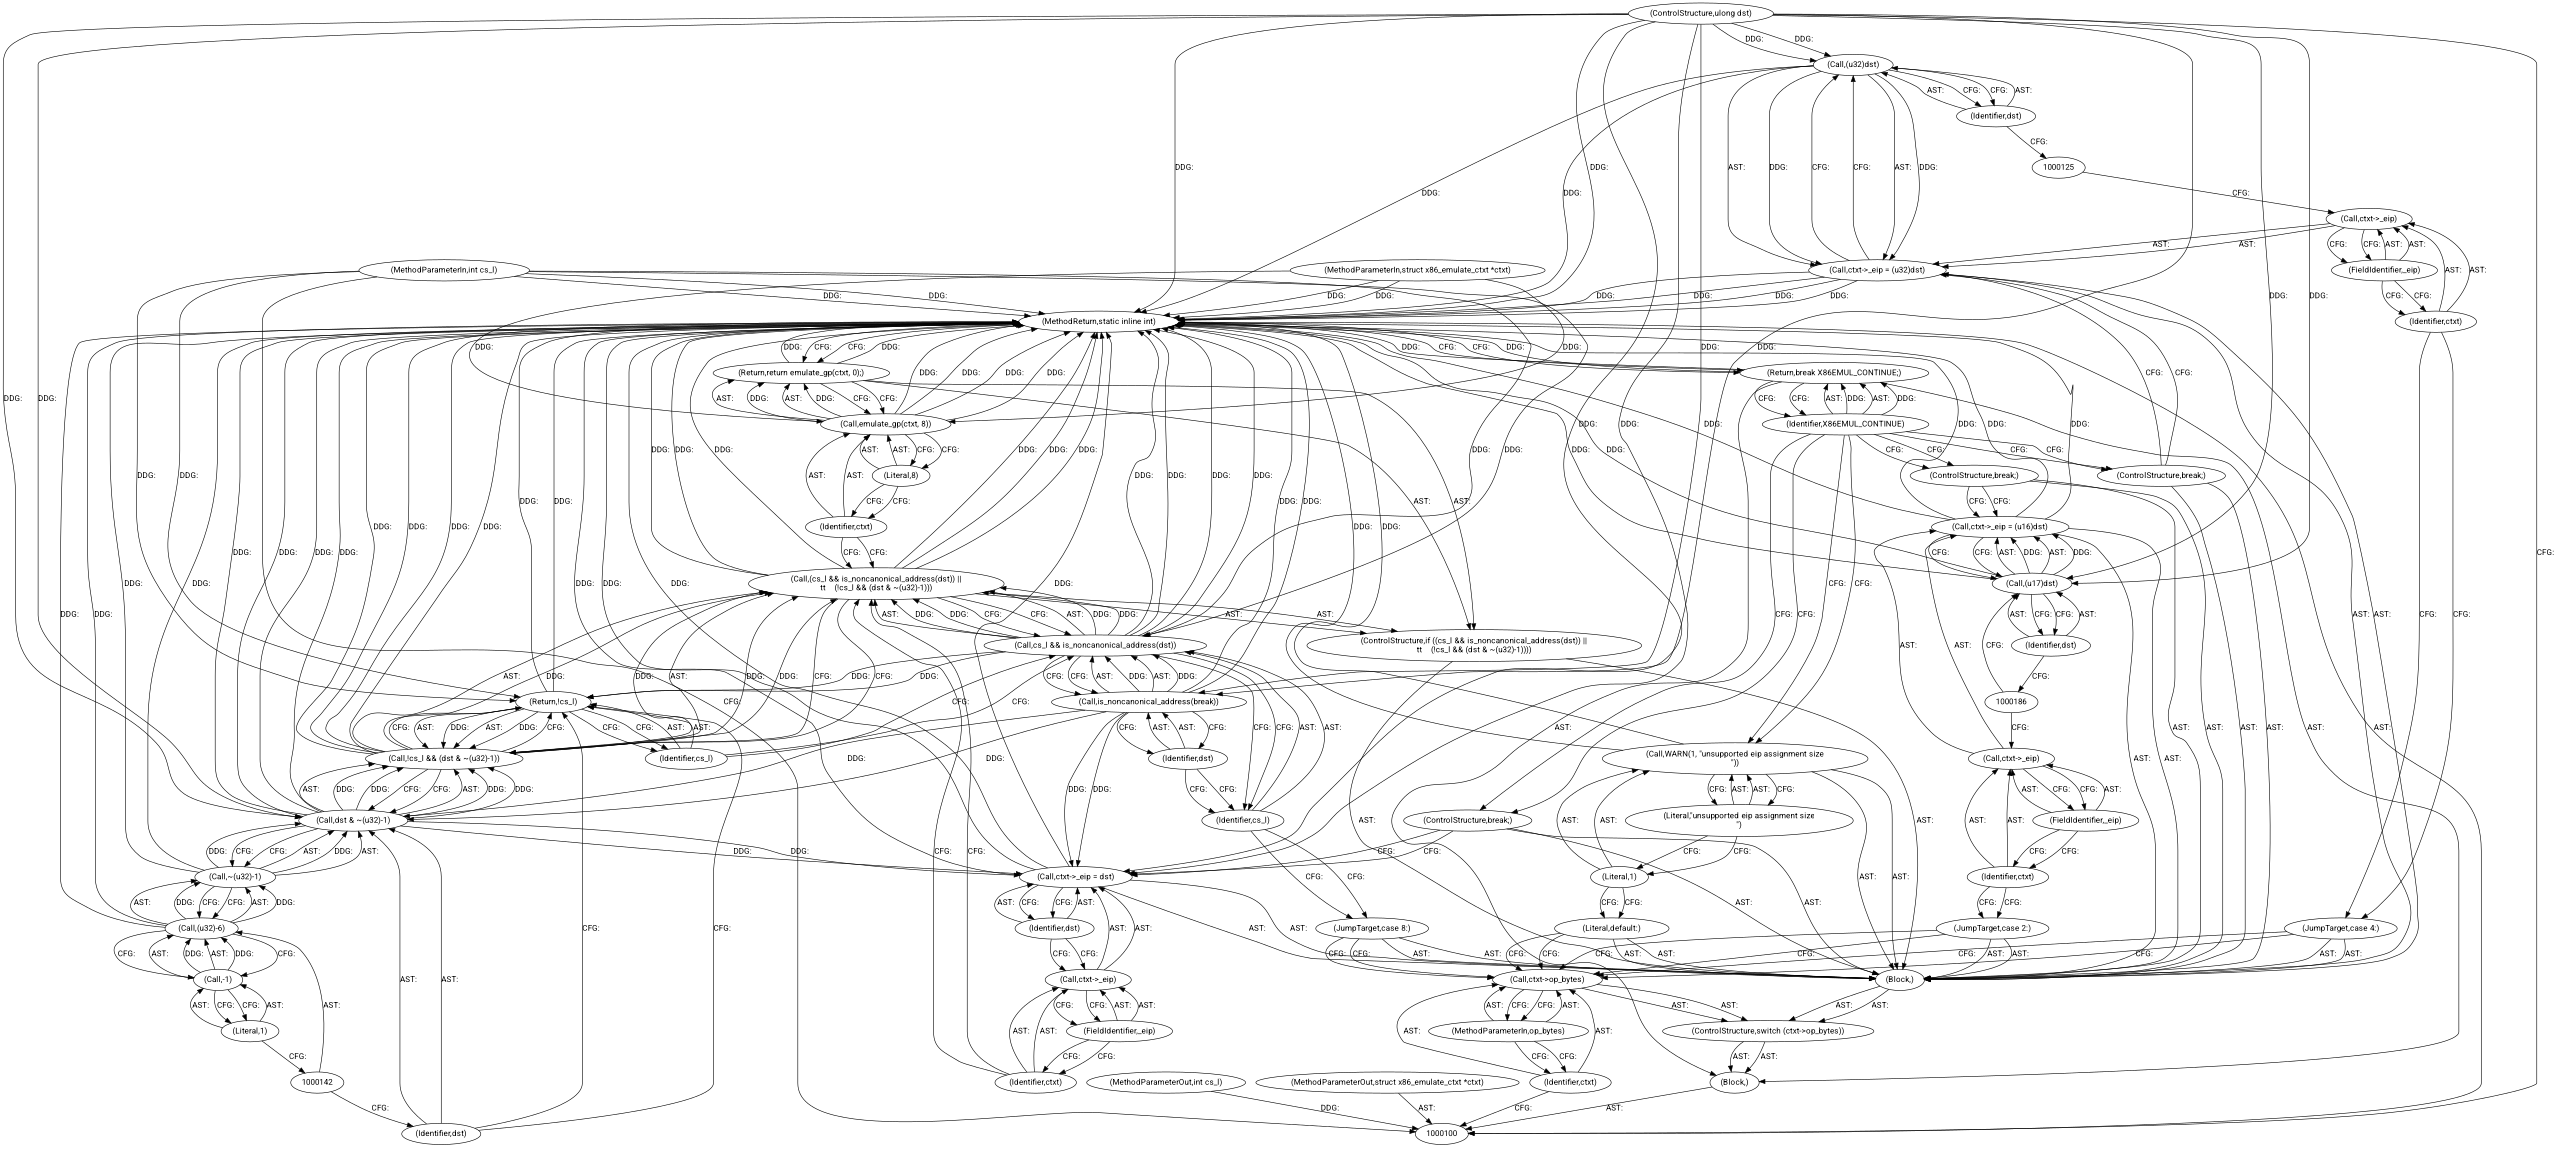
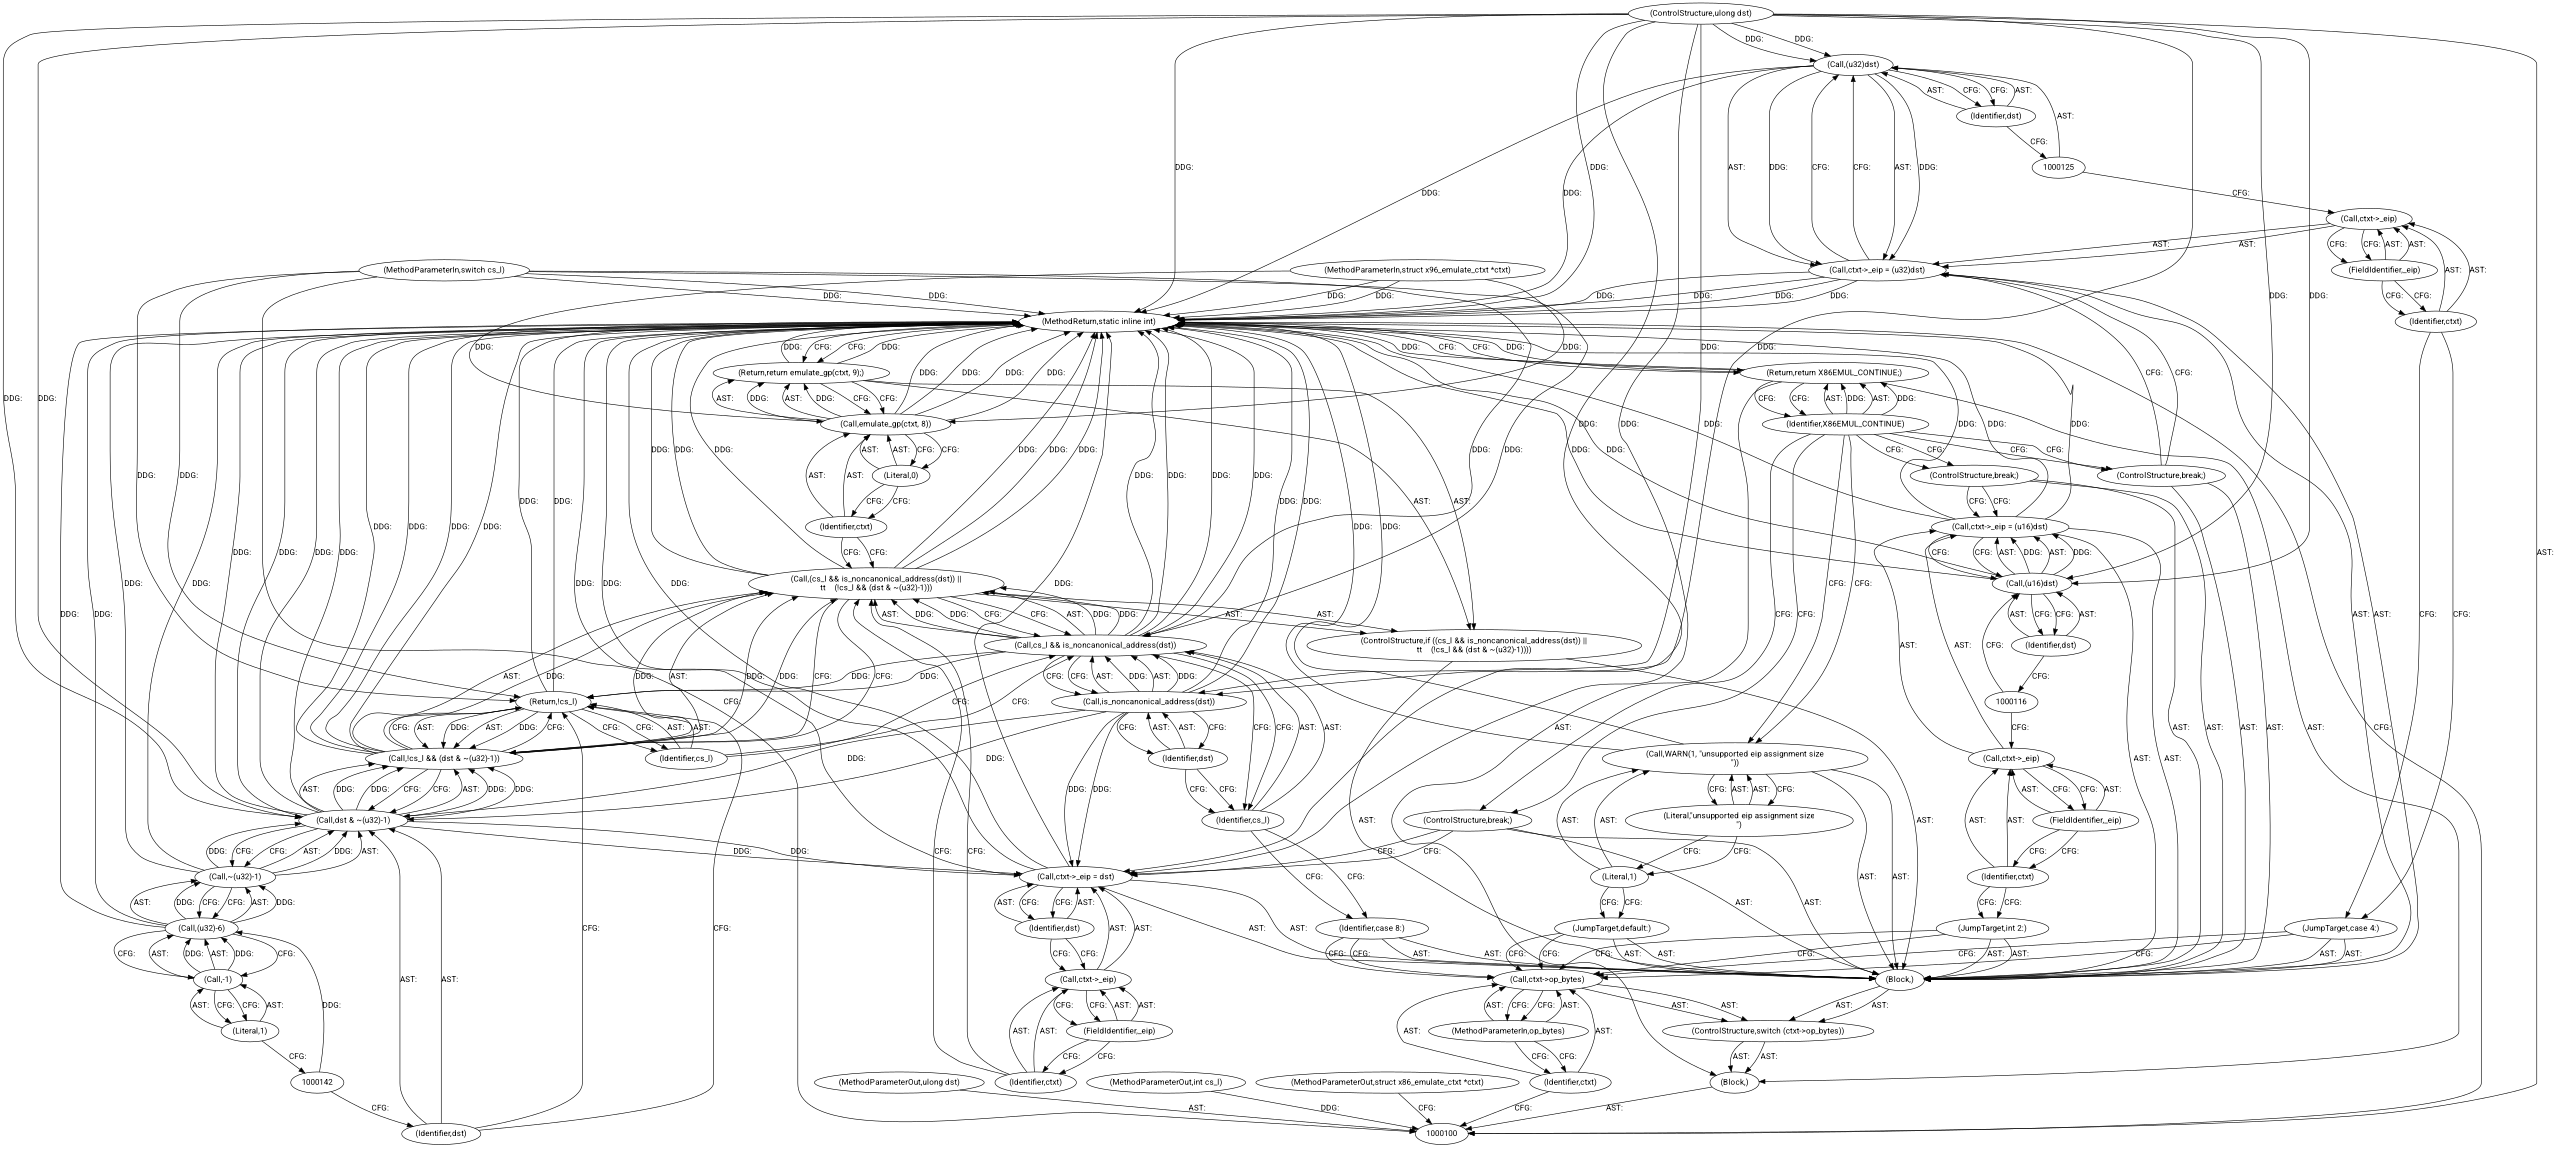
edge "1000125" -> "(Call,(u32)dst)": added, label "AST:"
node "(MethodParameterIn,int cs_l)": label "(MethodParameterIn,int cs_l)" -> "(MethodParameterIn,switch cs_l)"
node "(MethodParameterIn,struct x86_emulate_ctxt *ctxt)": label "(MethodParameterIn,struct x86_emulate_ctxt *ctxt)" -> "(MethodParameterIn,struct x96_emulate_ctxt *ctxt)"
node "(Return,return emulate_gp(ctxt, 0);)": label "(Return,return emulate_gp(ctxt, 0);)" -> "(Return,return emulate_gp(ctxt, 9);)"
node "(Return,break X86EMUL_CONTINUE;)": label "(Return,break X86EMUL_CONTINUE;)" -> "(Return,return X86EMUL_CONTINUE;)"
node "(Literal,8)": label "(Literal,8)" -> "(Literal,0)"
edge "(ControlStructure,ulong dst)" -> "1000100": label "CFG: " -> "AST: "
node "(Call,(u17)dst)": label "(Call,(u17)dst)" -> "(Call,(u16)dst)"
node "(Call,is_noncanonical_address(break))": label "(Call,is_noncanonical_address(break))" -> "(Call,is_noncanonical_address(dst))"
node "1000186": label "1000186" -> "1000116"
edge "(MethodReturn,static inline int)" -> "1000100": label "AST: " -> "CFG: "
node "(JumpTarget,case 8:)": label "(JumpTarget,case 8:)" -> "(Identifier,case 8:)"
node "(Literal,default:)": label "(Literal,default:)" -> "(JumpTarget,default:)"
node "(JumpTarget,case 2:)": label "(JumpTarget,case 2:)" -> "(JumpTarget,int 2:)"
edge "1000142" -> "(Call,(u32)-6)": label "AST: " -> "DDG: "
node "(MethodParameterOut,ulong dst)": added
edge "(MethodParameterOut,struct x86_emulate_ctxt *ctxt)" -> "1000100": label "AST: " -> "CFG: "
